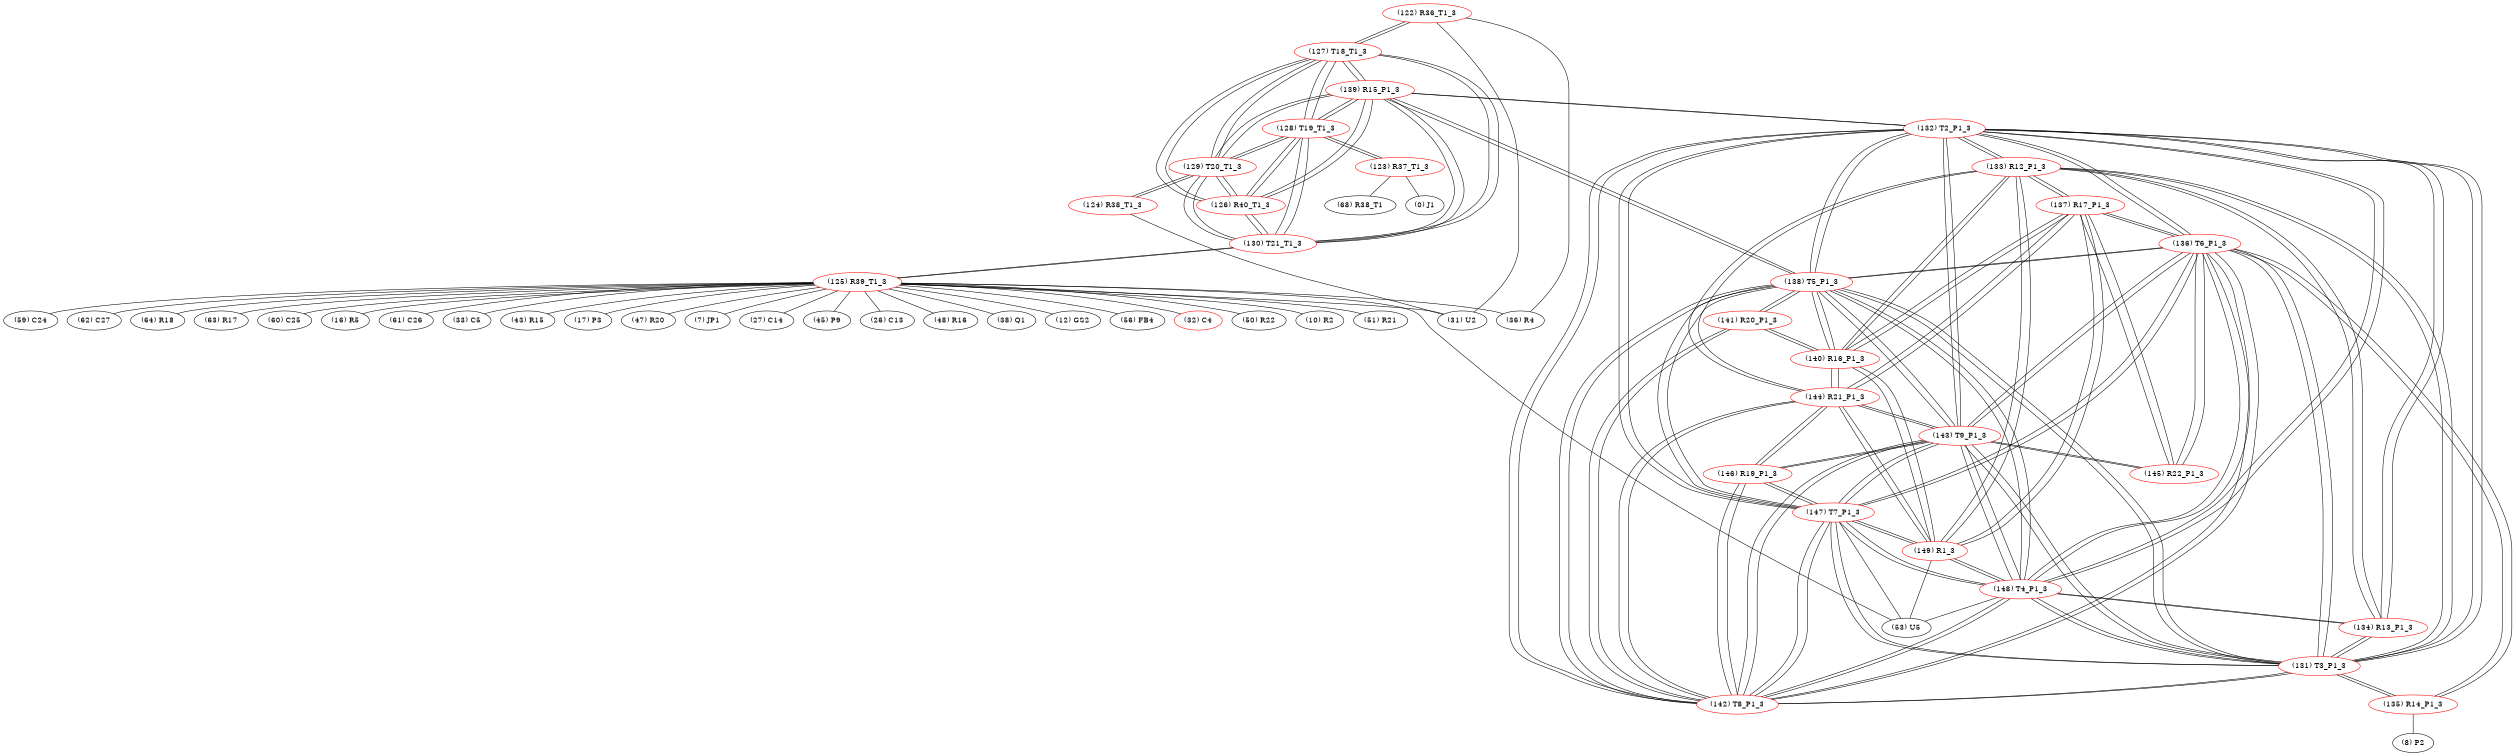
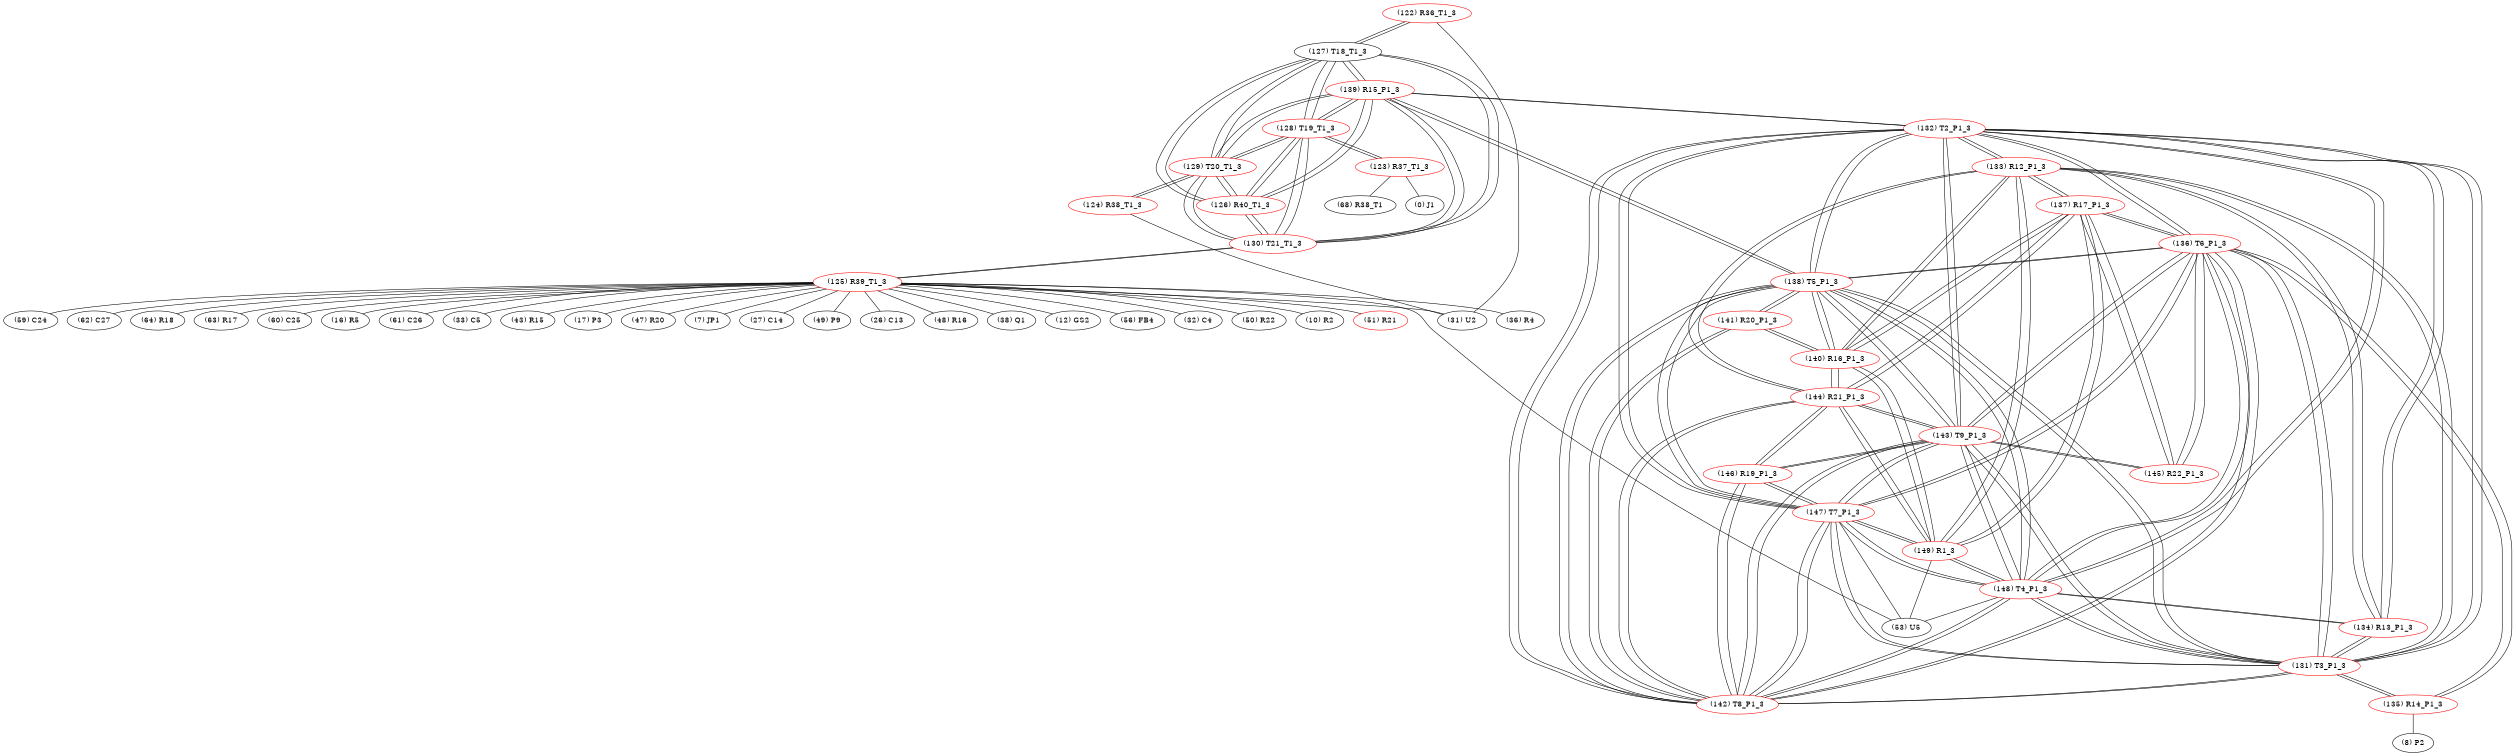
node "(127) T18_T1_3": color red -> black
edge "(122) R36_T1_3" -- "(36) R4": removed
node "(45) P9": label "(45) P9" -> "(49) P9"
node "(32) C4": color red -> black
node "(51) R21": color black -> red
